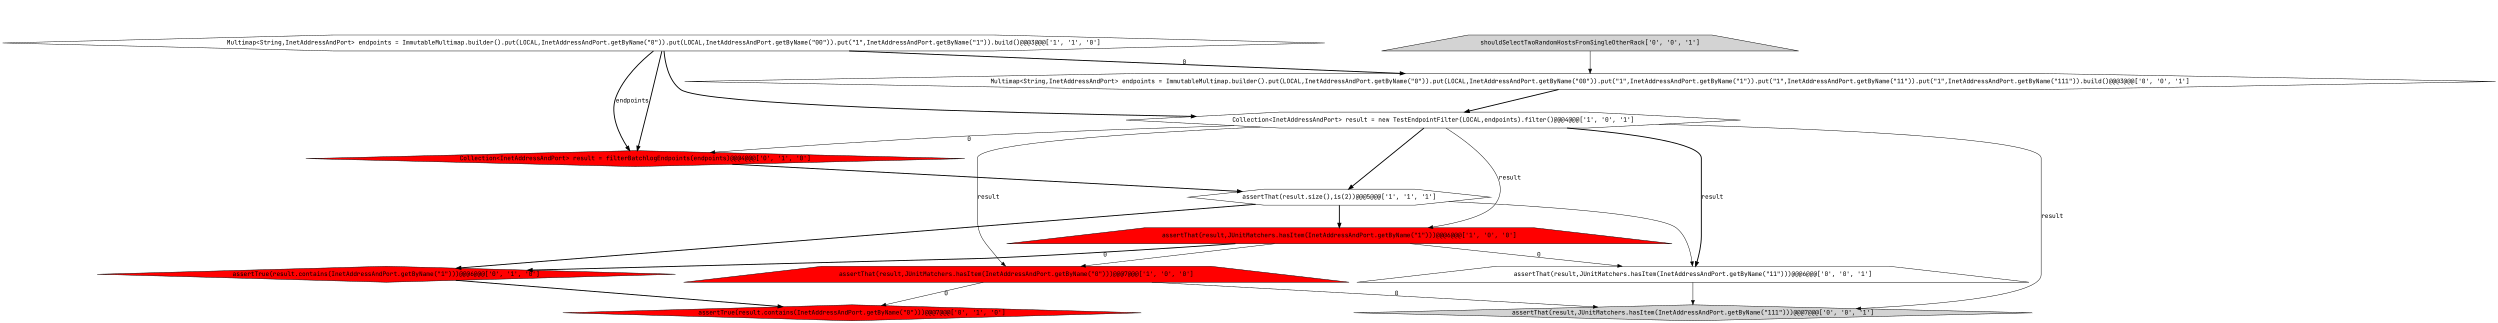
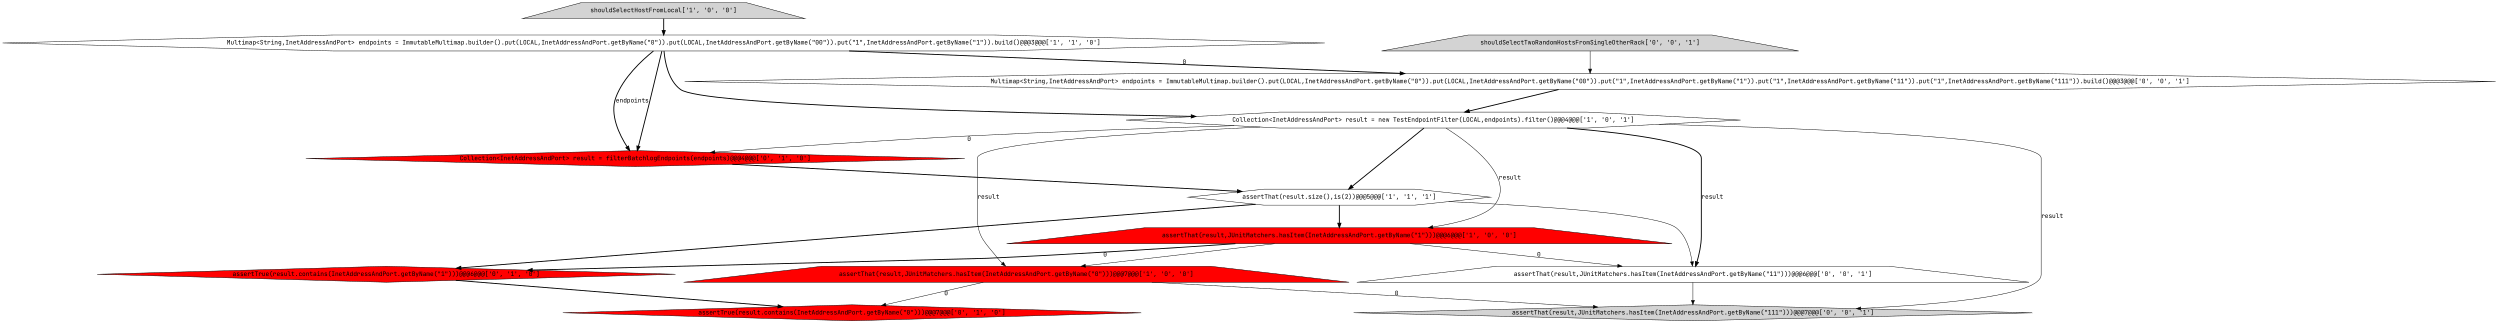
node "shouldSelectHostFromLocal['1', '0', '0']": added
